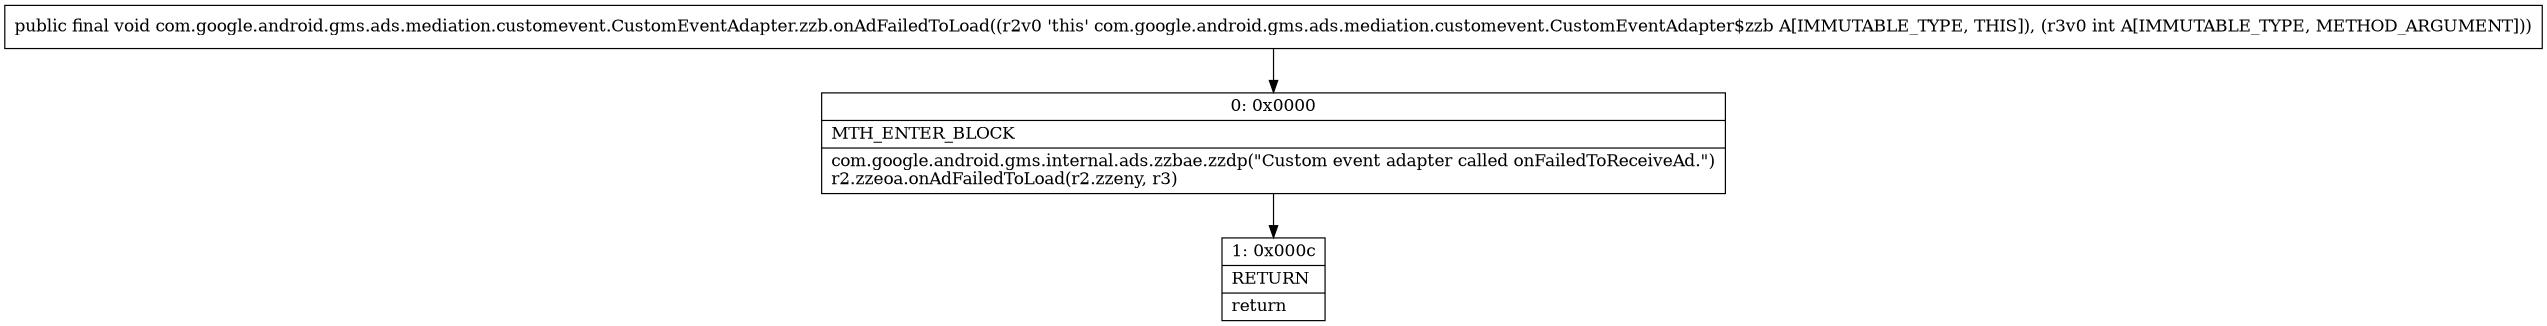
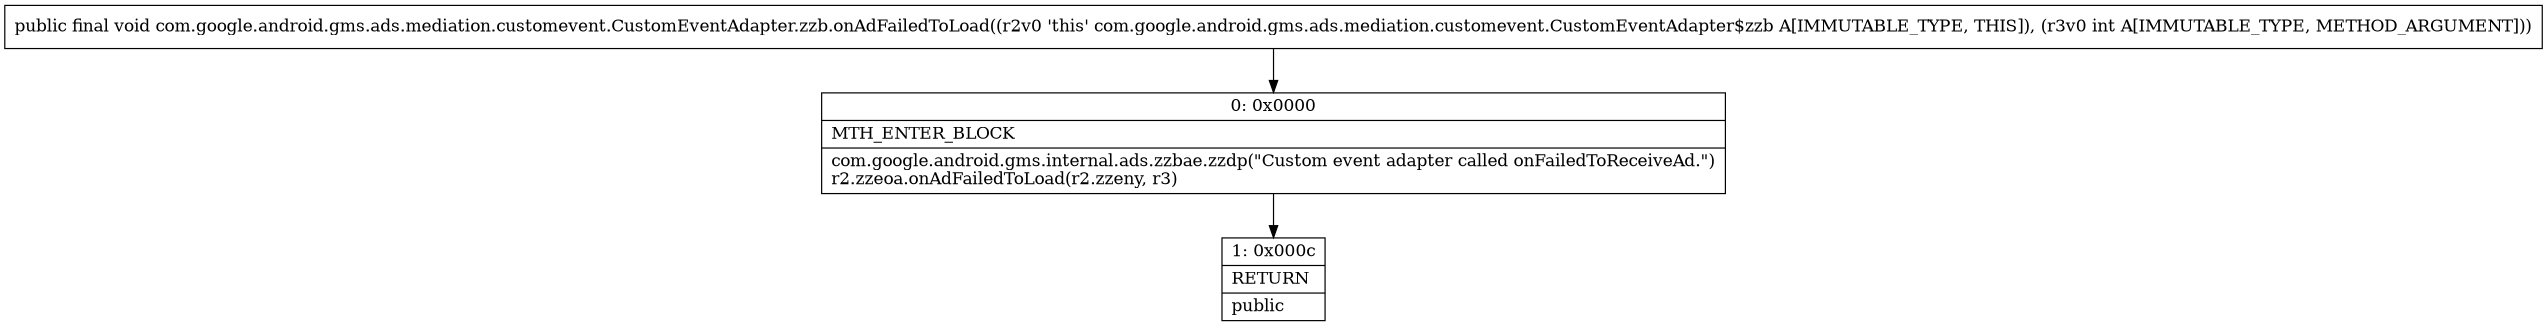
node "1: 0x000c": text "return" -> "public"
